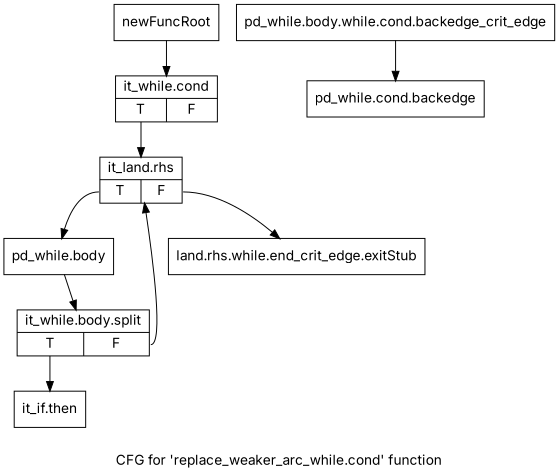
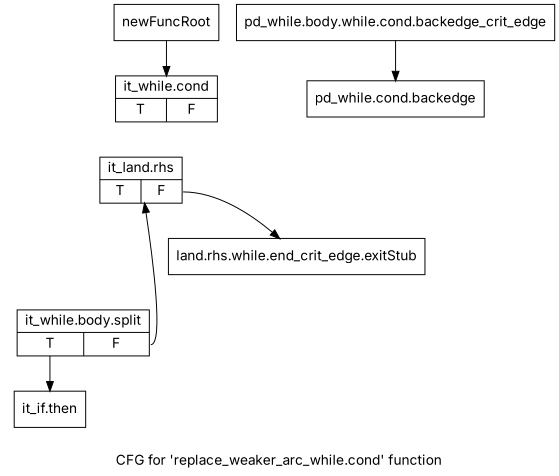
edge "it_while.cond" -> "it_land.rhs": removed
node "pd_while.body": removed
